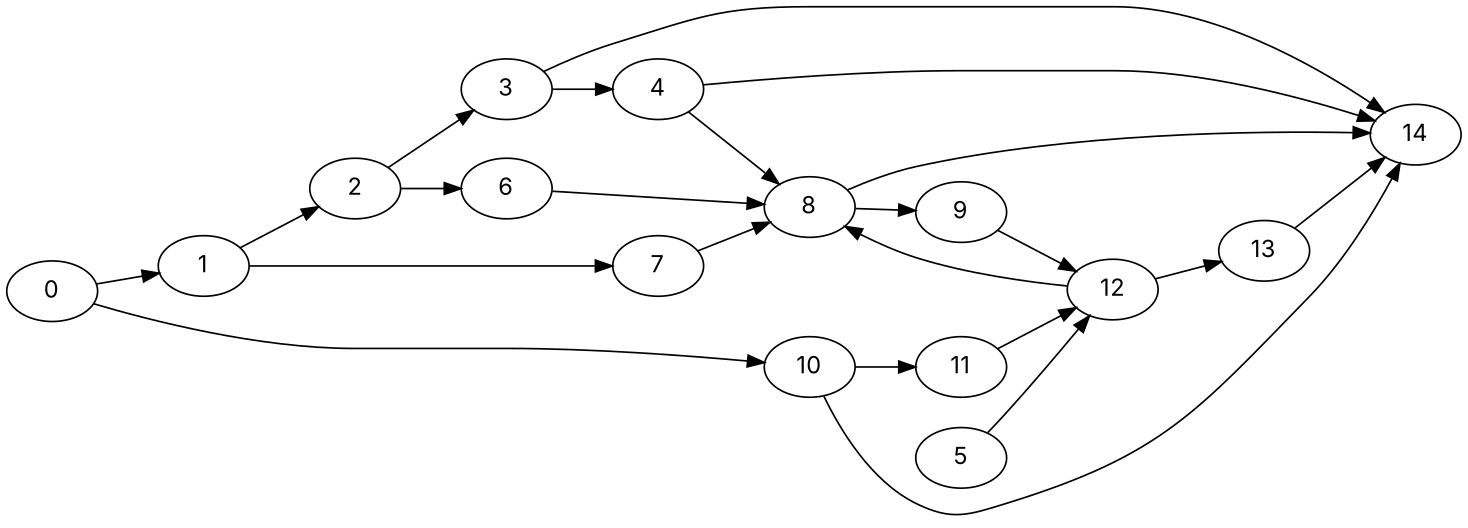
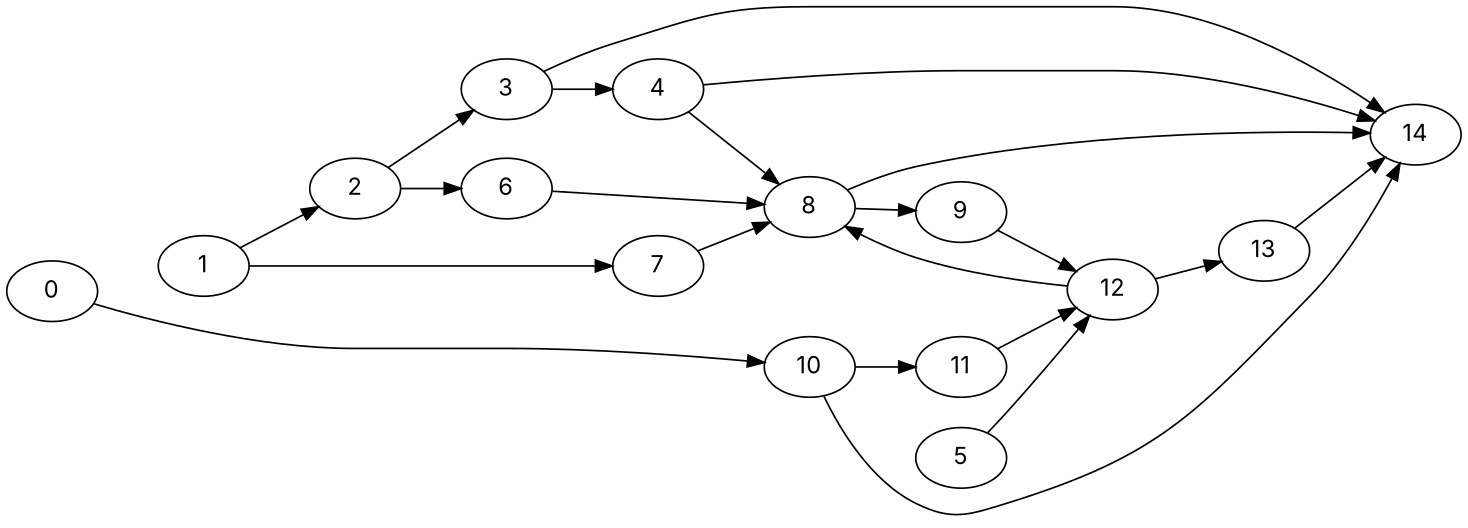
edge "0" -> "1": removed
